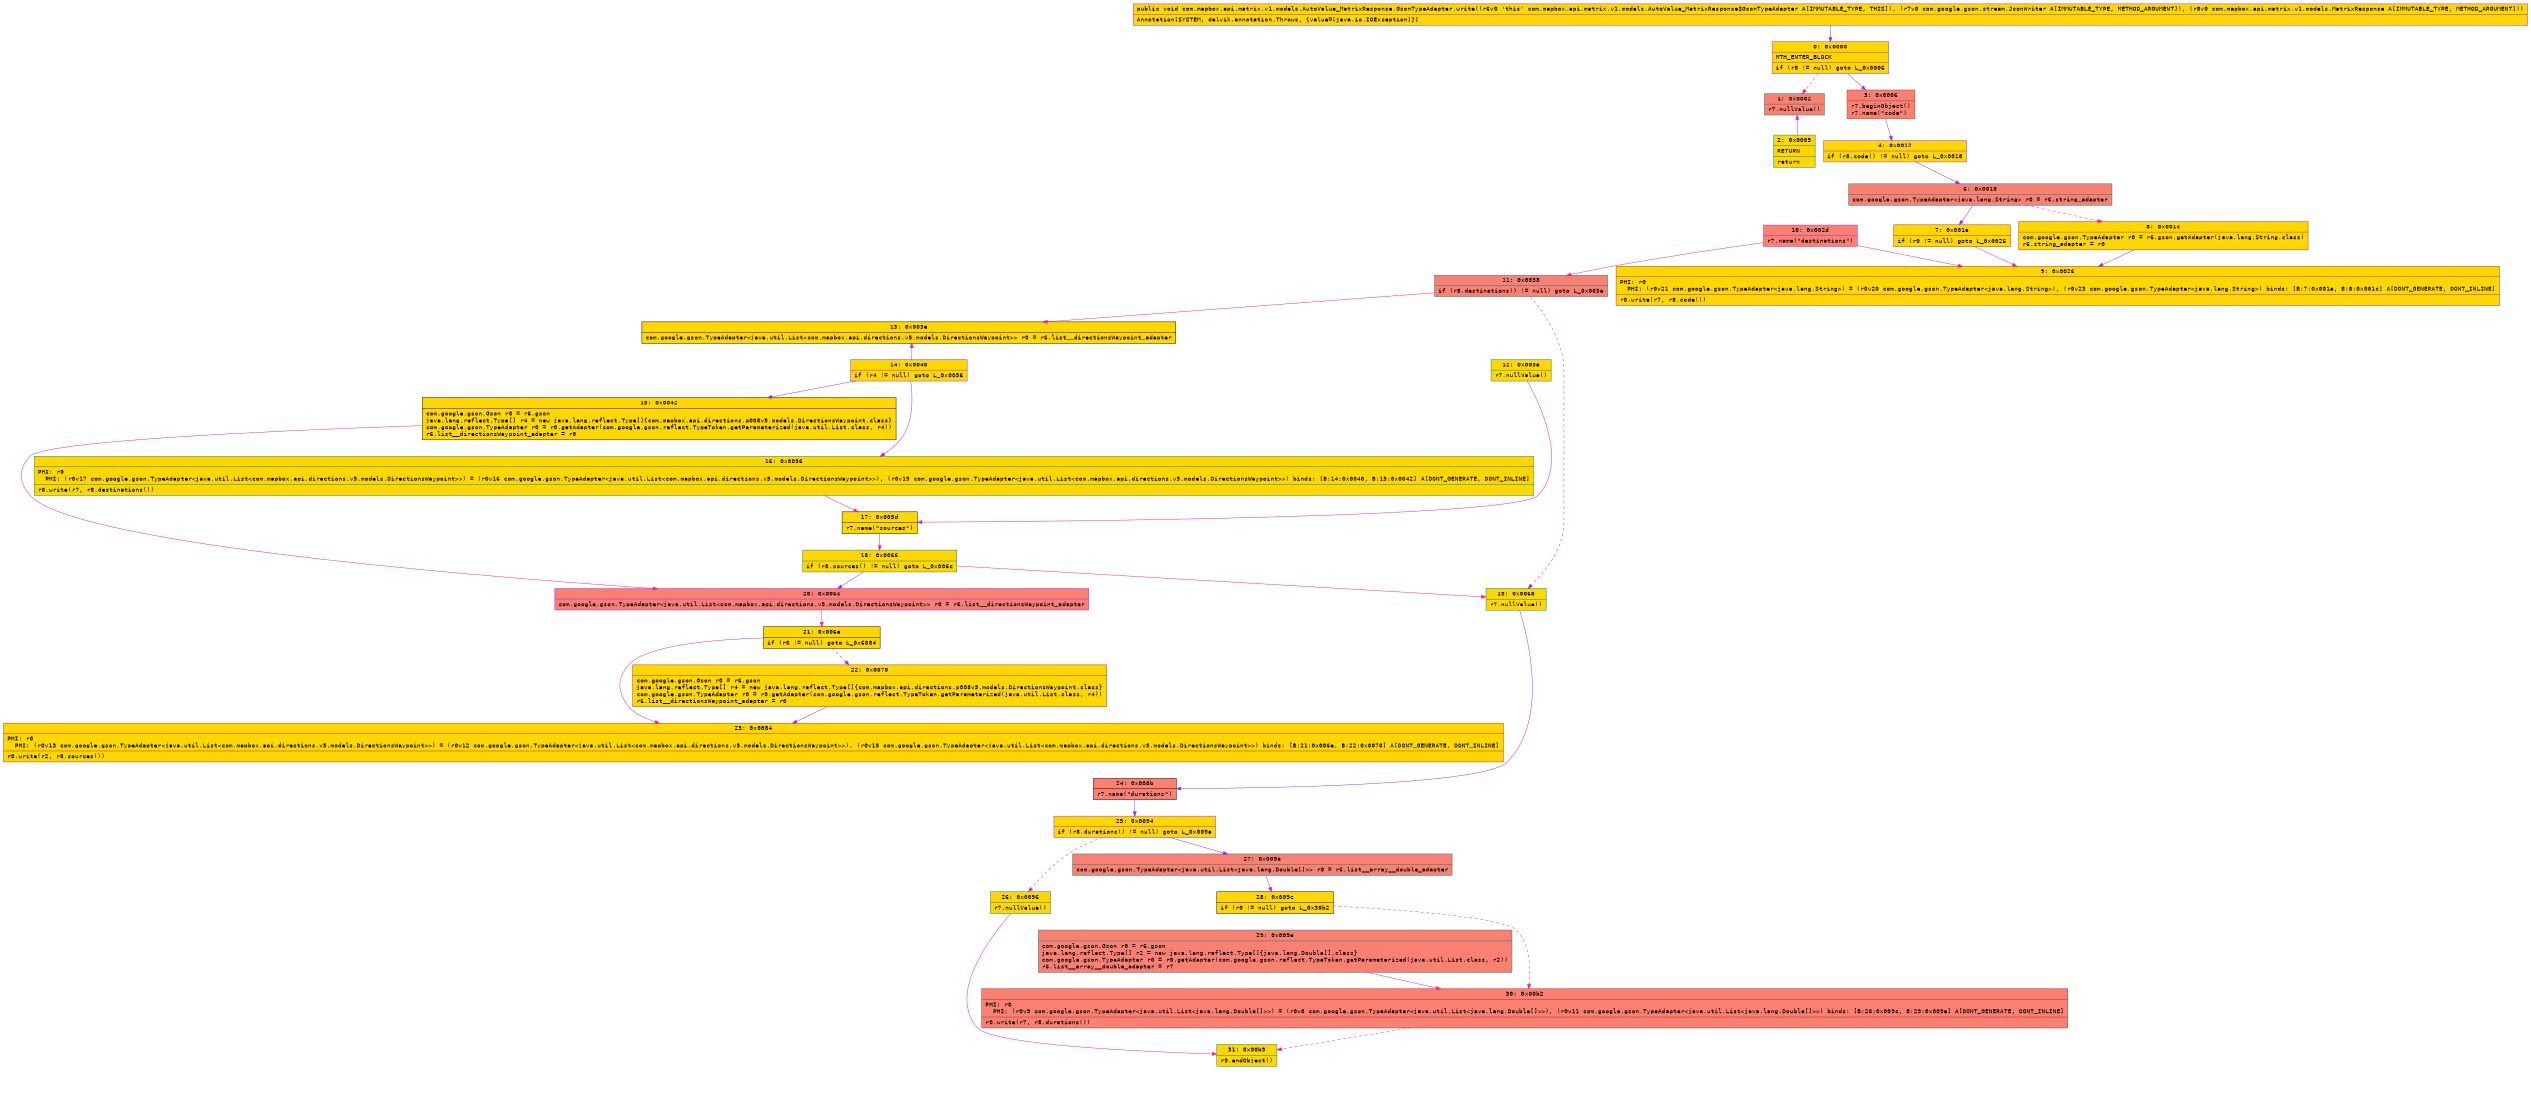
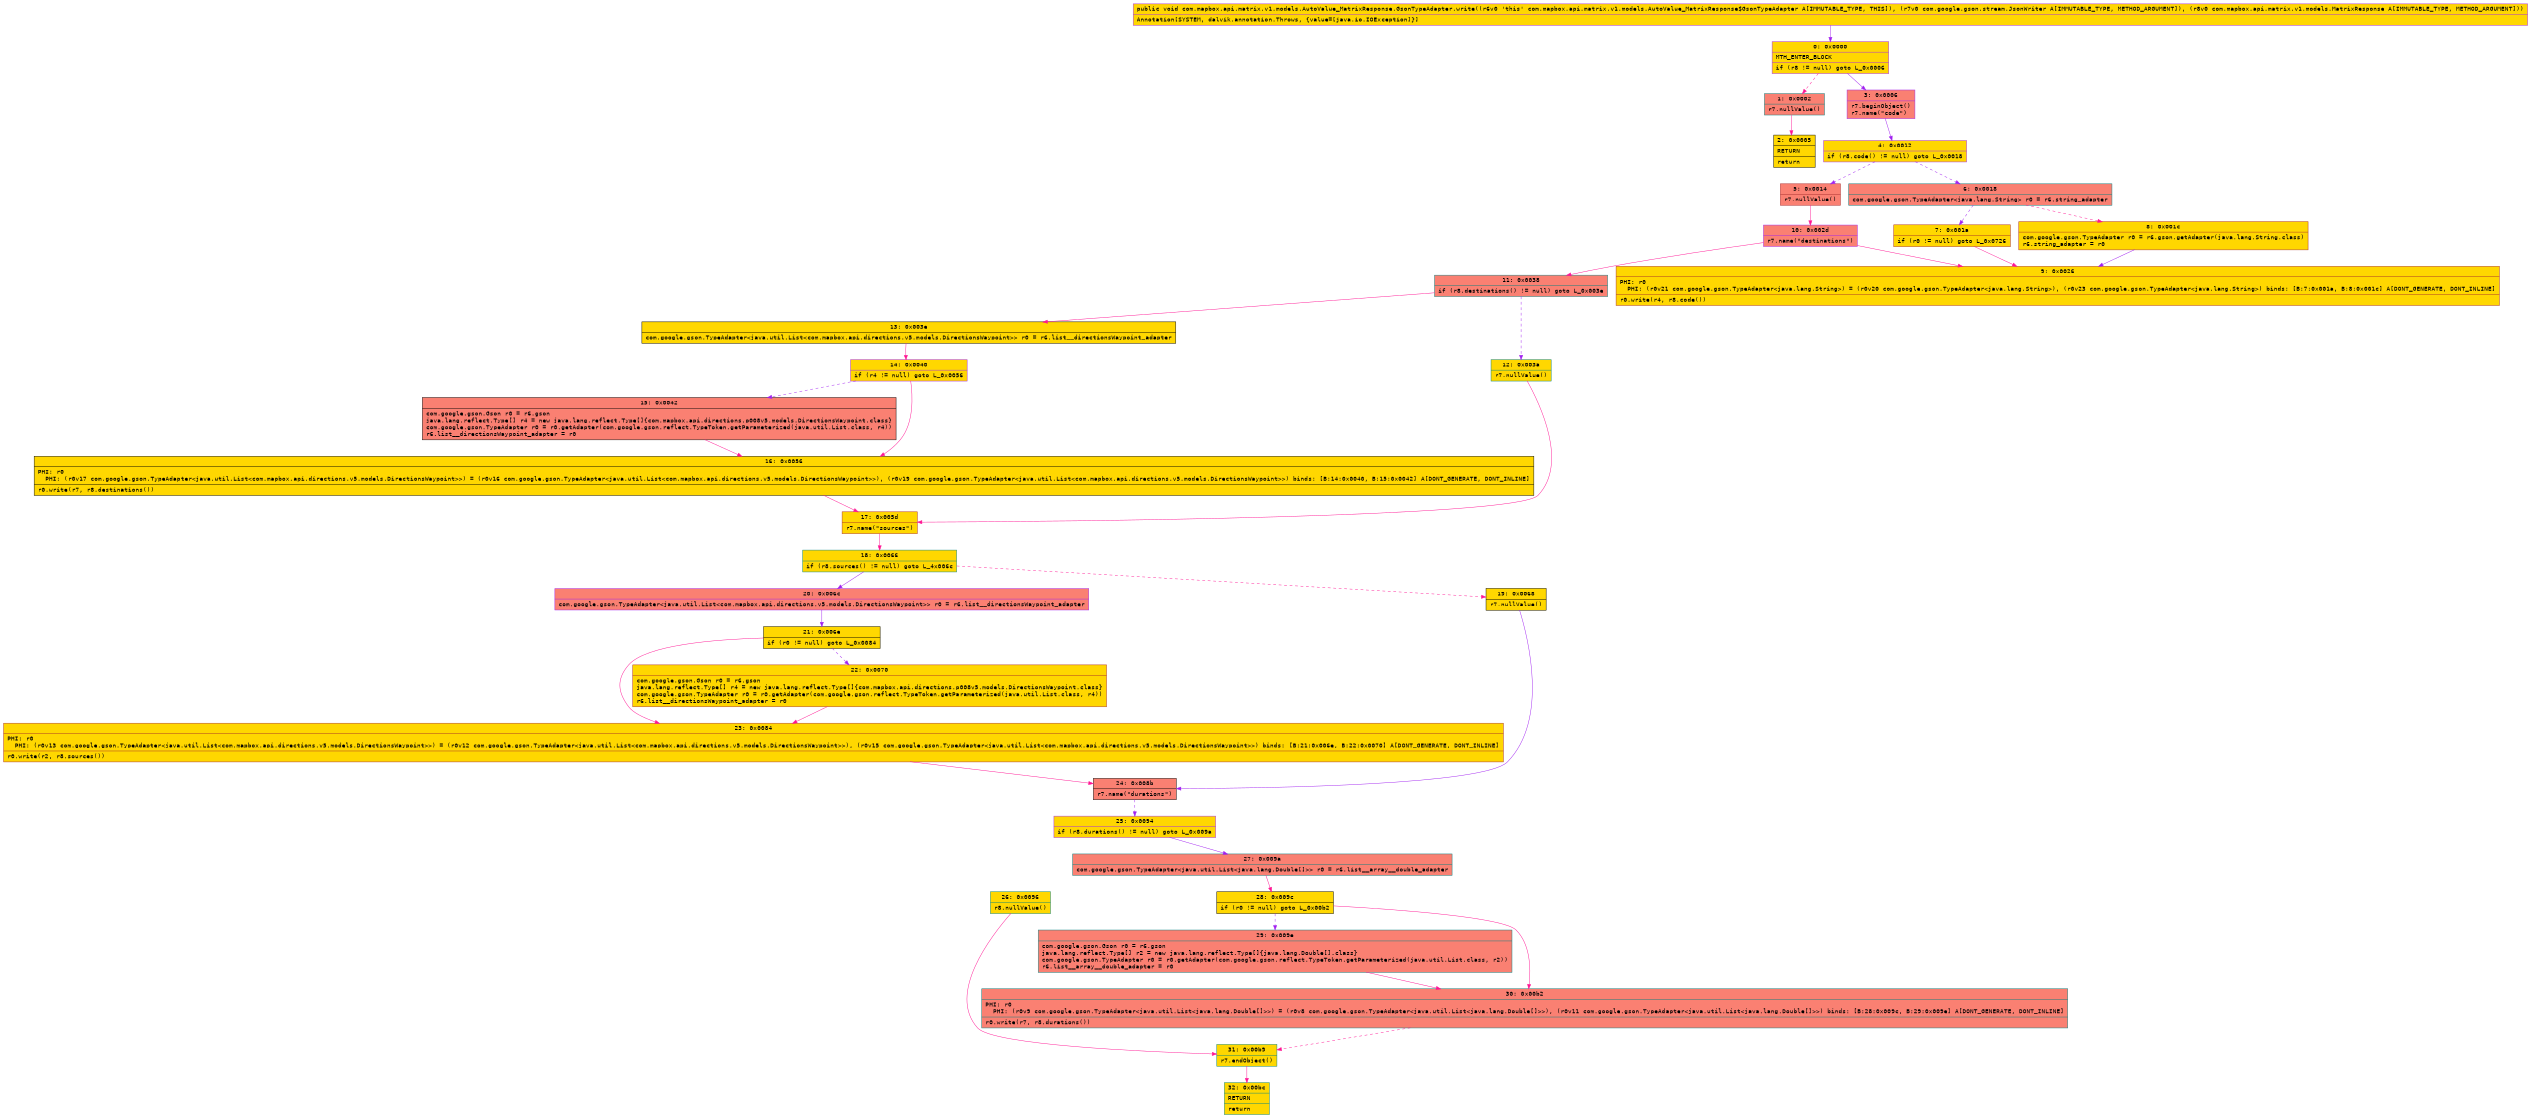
node "3: 0x0006": color brown -> purple
edge "2: 0x0005" -> "1: 0x0002": reversed
node "2: 0x0005": color teal -> black
edge "4: 0x0012" -> "6: 0x0018": style solid -> dashed
node "5: 0x0014": added
edge "6: 0x0018" -> "7: 0x001a": style solid -> dashed
node "7: 0x001a": text "if (r0 != null) goto L_0x0026" -> "if (r0 != null) goto L_0x0726"
node "9: 0x0026": text "r0.write(r7, r8.code())" -> "r0.write(r4, r8.code())"
edge "14: 0x0040" -> "13: 0x003e": reversed
edge "14: 0x0040" -> "15: 0x0042": style solid -> dashed
node "15: 0x0042": fillcolor gold -> salmon
edge "14: 0x0040" -> "16: 0x0056": color purple -> deeppink
edge "11: 0x0038" -> "19: 0x0068": now "11: 0x0038" -> "12: 0x003a"
node "16: 0x0056": color teal -> black
node "17: 0x005d": color black -> brown
edge "15: 0x0042" -> "20: 0x006c": now "15: 0x0042" -> "16: 0x0056"
node "18: 0x0066": text "if (r8.sources() != null) goto L_0x006c" -> "if (r8.sources() != null) goto L_4x006c"
edge "18: 0x0066" -> "19: 0x0068": style solid -> dashed
node "19: 0x0068": color teal -> black
edge "20: 0x006c" -> "21: 0x006e": color deeppink -> purple
node "21: 0x006e": text "if (r0 != null) goto L_0x6084" -> "if (r0 != null) goto L_0x0084"
edge "22: 0x0070" -> "23: 0x0084": color purple -> deeppink
edge "23: 0x0084" -> "24: 0x008b": added
edge "24: 0x008b" -> "25: 0x0094": style solid -> dashed
edge "25: 0x0094" -> "26: 0x0096": removed
edge "27: 0x009a" -> "28: 0x009c": color purple -> deeppink
node "26: 0x0096": text "r7.nullValue()" -> "r8.nullValue()"
node "28: 0x009c": text "if (r0 != null) goto L_0x30b2" -> "if (r0 != null) goto L_0x00b2"
edge "28: 0x009c" -> "30: 0x00b2": style dashed -> solid
edge "28: 0x009c" -> "29: 0x009e": added
node "29: 0x009e": text "r6.list__array__double_adapter = r7" -> "r6.list__array__double_adapter = r0"
node "30: 0x00b2": color brown -> teal
node "31: 0x00b9": text "r9.endObject()" -> "r7.endObject()"
node "32: 0x00bc": added
